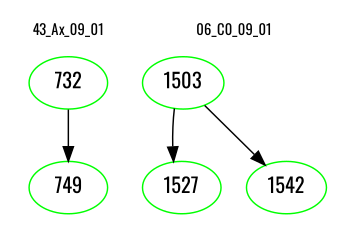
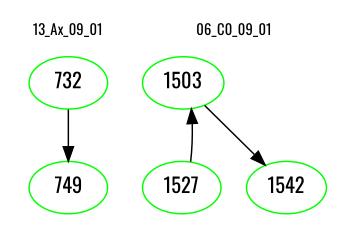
cluster "43_Ax_09_01": label "43_Ax_09_01" -> "13_Ax_09_01"
edge "1503" -> "1527": reversed
